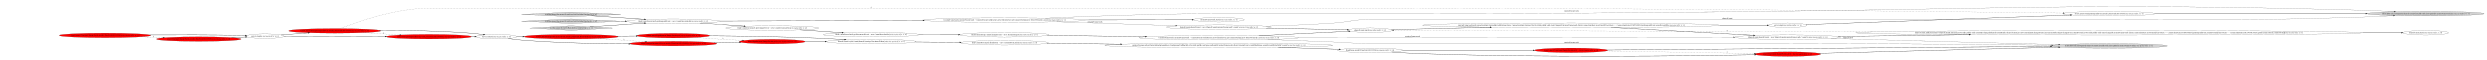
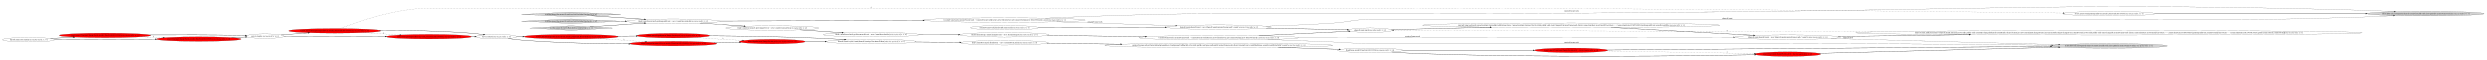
node "curatorFramework.start()@@@5@@@['0', '0', '1']": removed
node "server.stop()@@@18@@@['0', '0', '1']": removed
node "curatorFramework.blockUntilConnected()@@@6@@@['0', '0', '1']": added
node "sharedCount.start()@@@26@@@['1', '1', '0']": removed
node "sharedCount.setCount(11)@@@28@@@['1', '1', '0']": added
